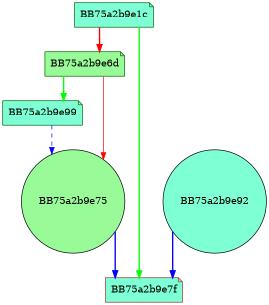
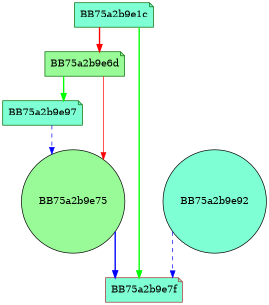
node "BB75a2b9e99": label "BB75a2b9e99" -> "BB75a2b9e97"
edge "BB75a2b9e92" -> "BB75a2b9e7f": style bold -> dashed
